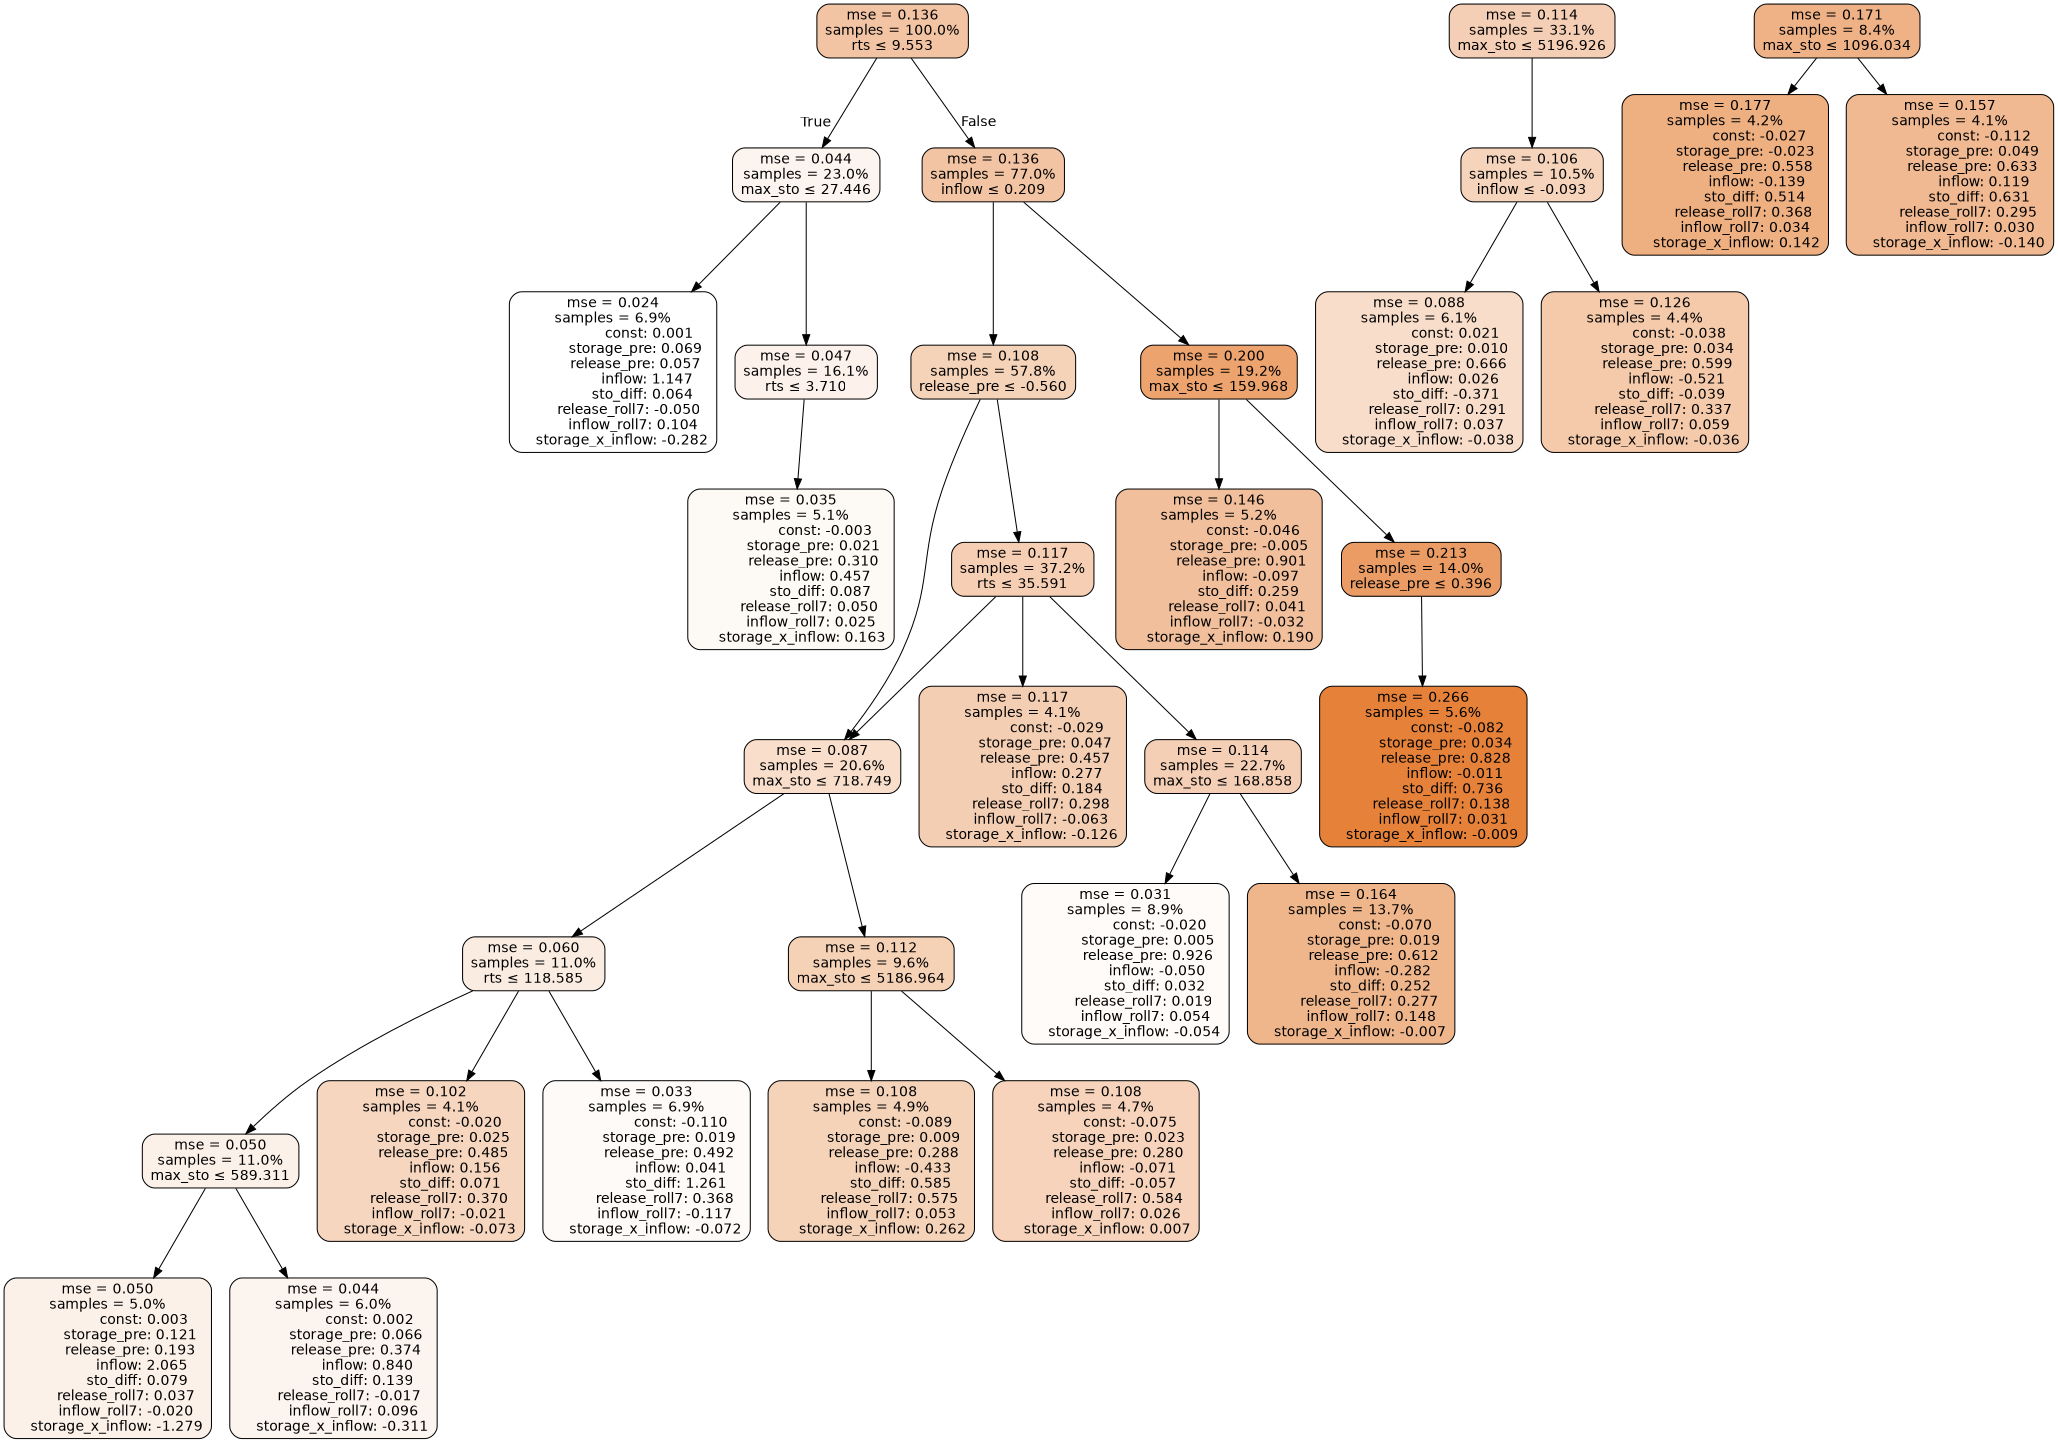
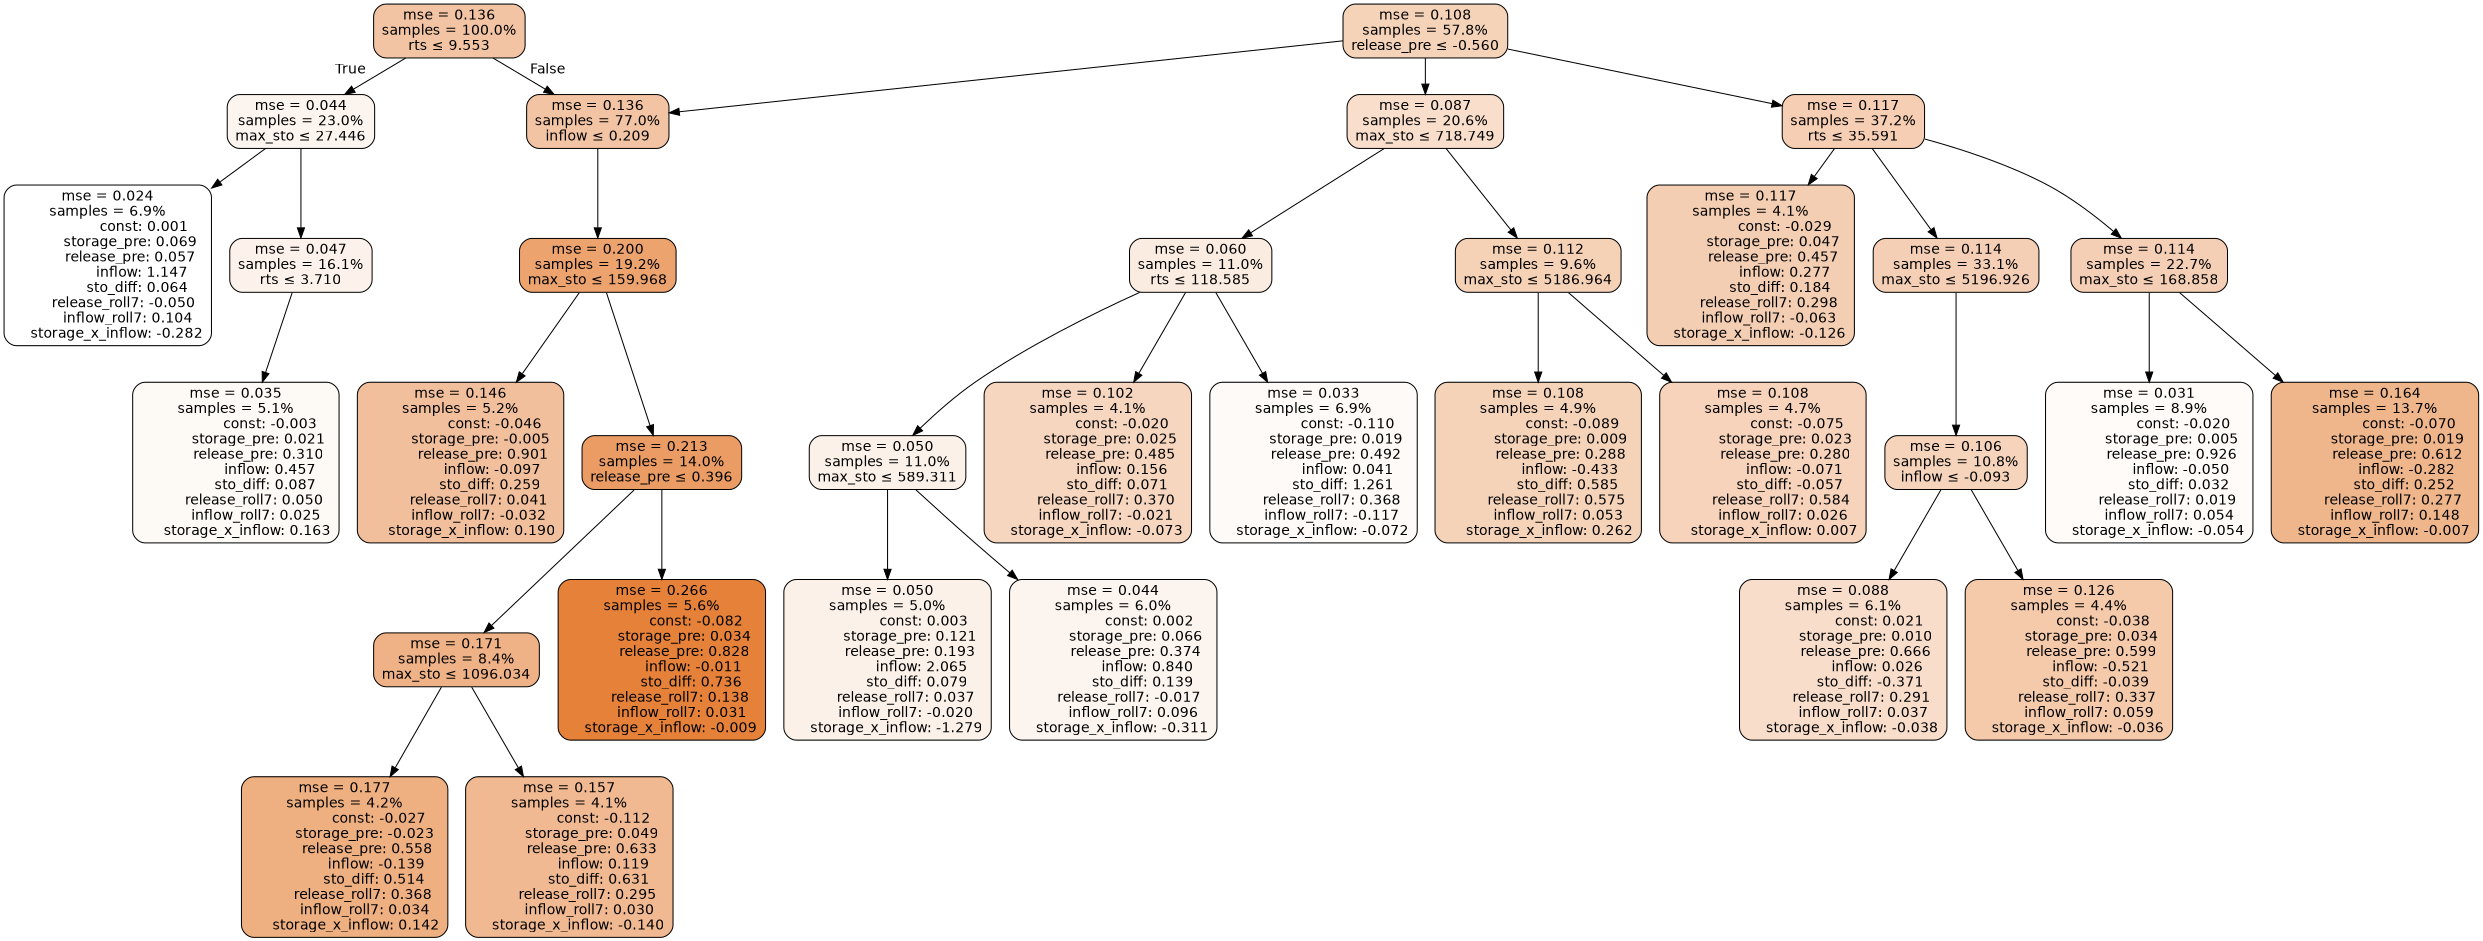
node "mse = 0.106 samples = 10.5% inflow ≤ -0.093": label "mse = 0.106 samples = 10.5% inflow ≤ -0.093" -> "mse = 0.106 samples = 10.8% inflow ≤ -0.093"
edge "mse = 0.136 samples = 77.0% inflow ≤ 0.209" -> "mse = 0.108 samples = 57.8% release_pre ≤ -0.560": reversed
edge "mse = 0.213 samples = 14.0% release_pre ≤ 0.396" -> "mse = 0.171 samples = 8.4% max_sto ≤ 1096.034": added
edge "mse = 0.117 samples = 37.2% rts ≤ 35.591" -> "mse = 0.087 samples = 20.6% max_sto ≤ 718.749": now "mse = 0.117 samples = 37.2% rts ≤ 35.591" -> "mse = 0.114 samples = 33.1% max_sto ≤ 5196.926"
